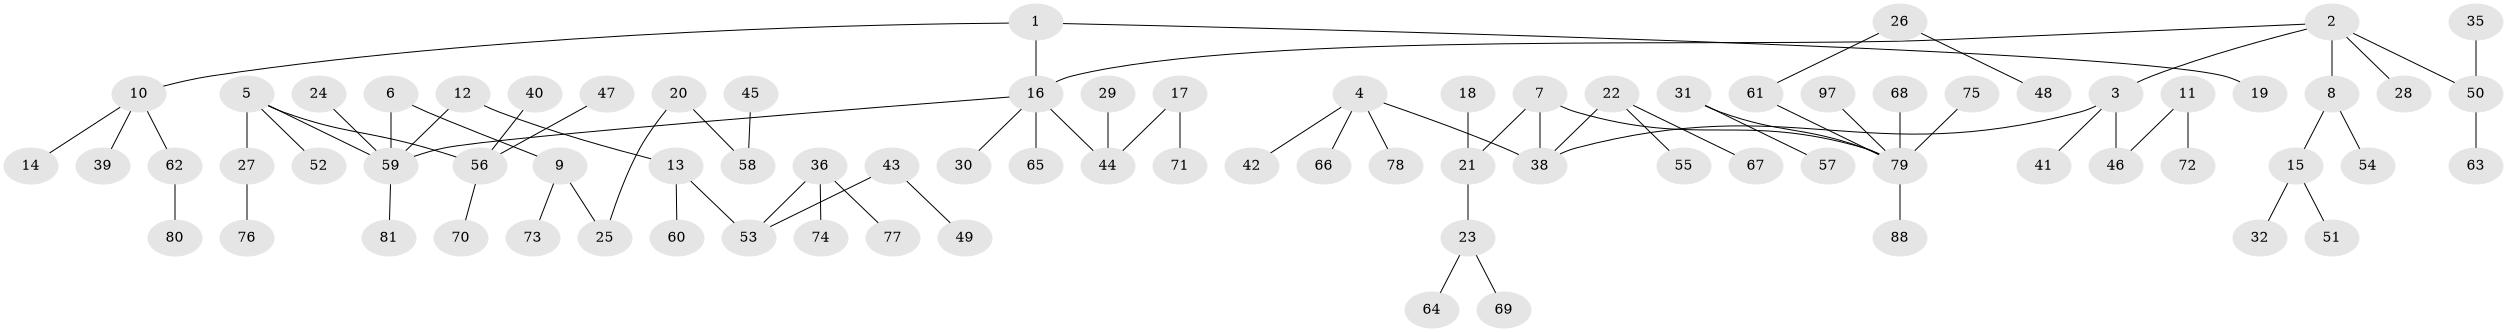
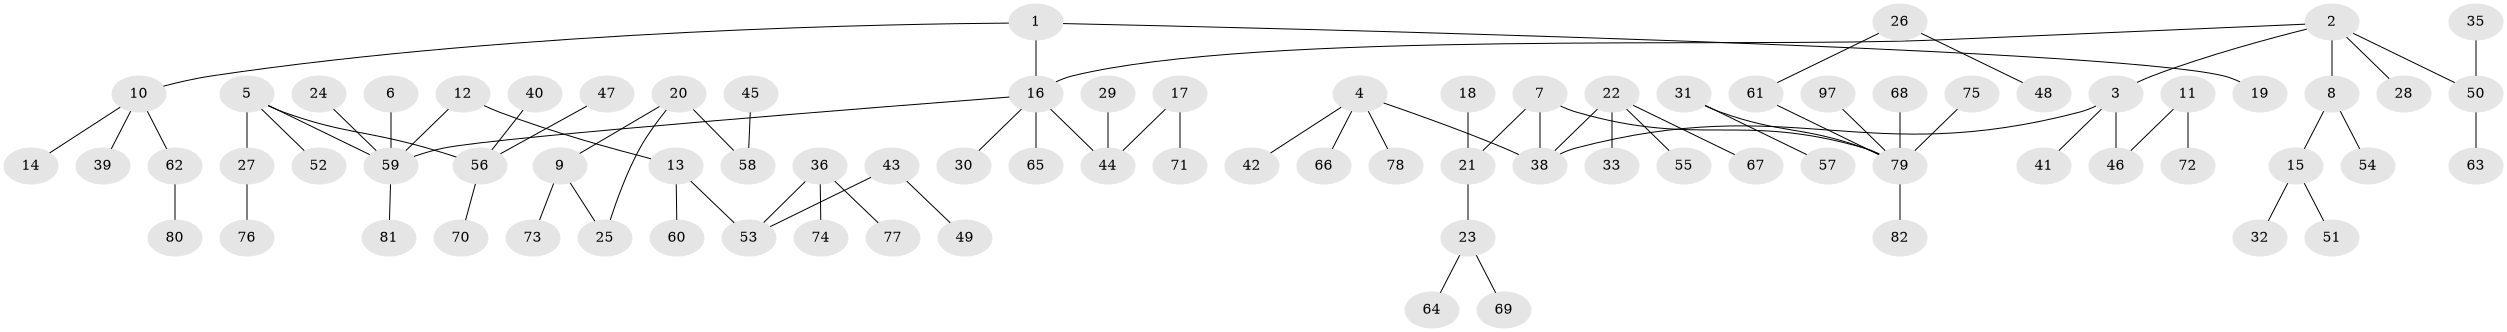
edge "6" -- "9": now "20" -- "9"
node "33": added
node "88": label "88" -> "82"
